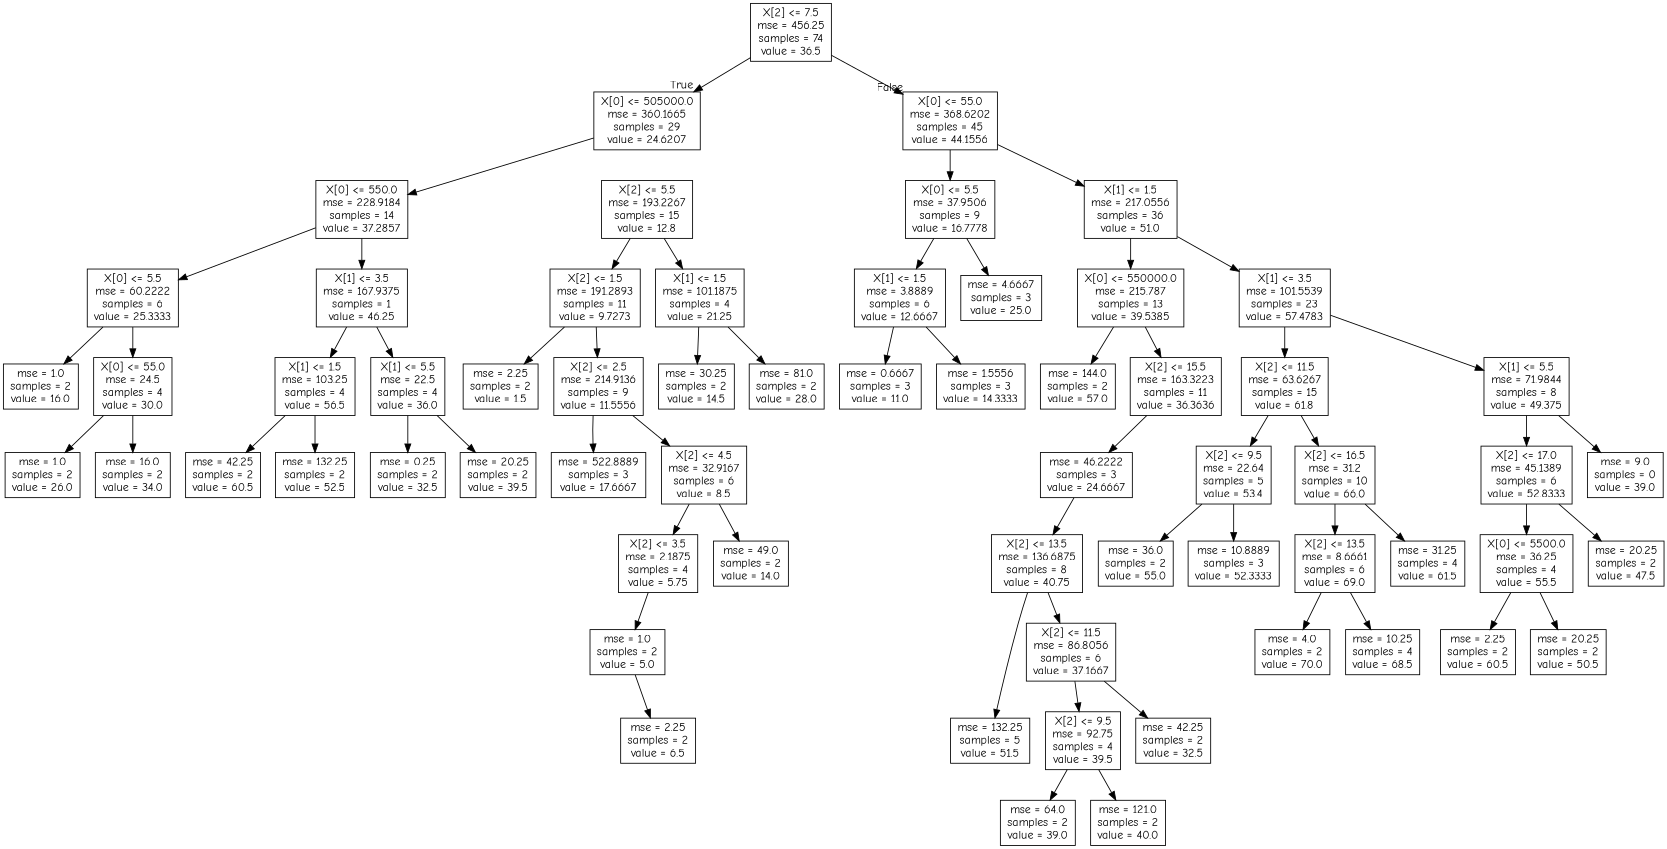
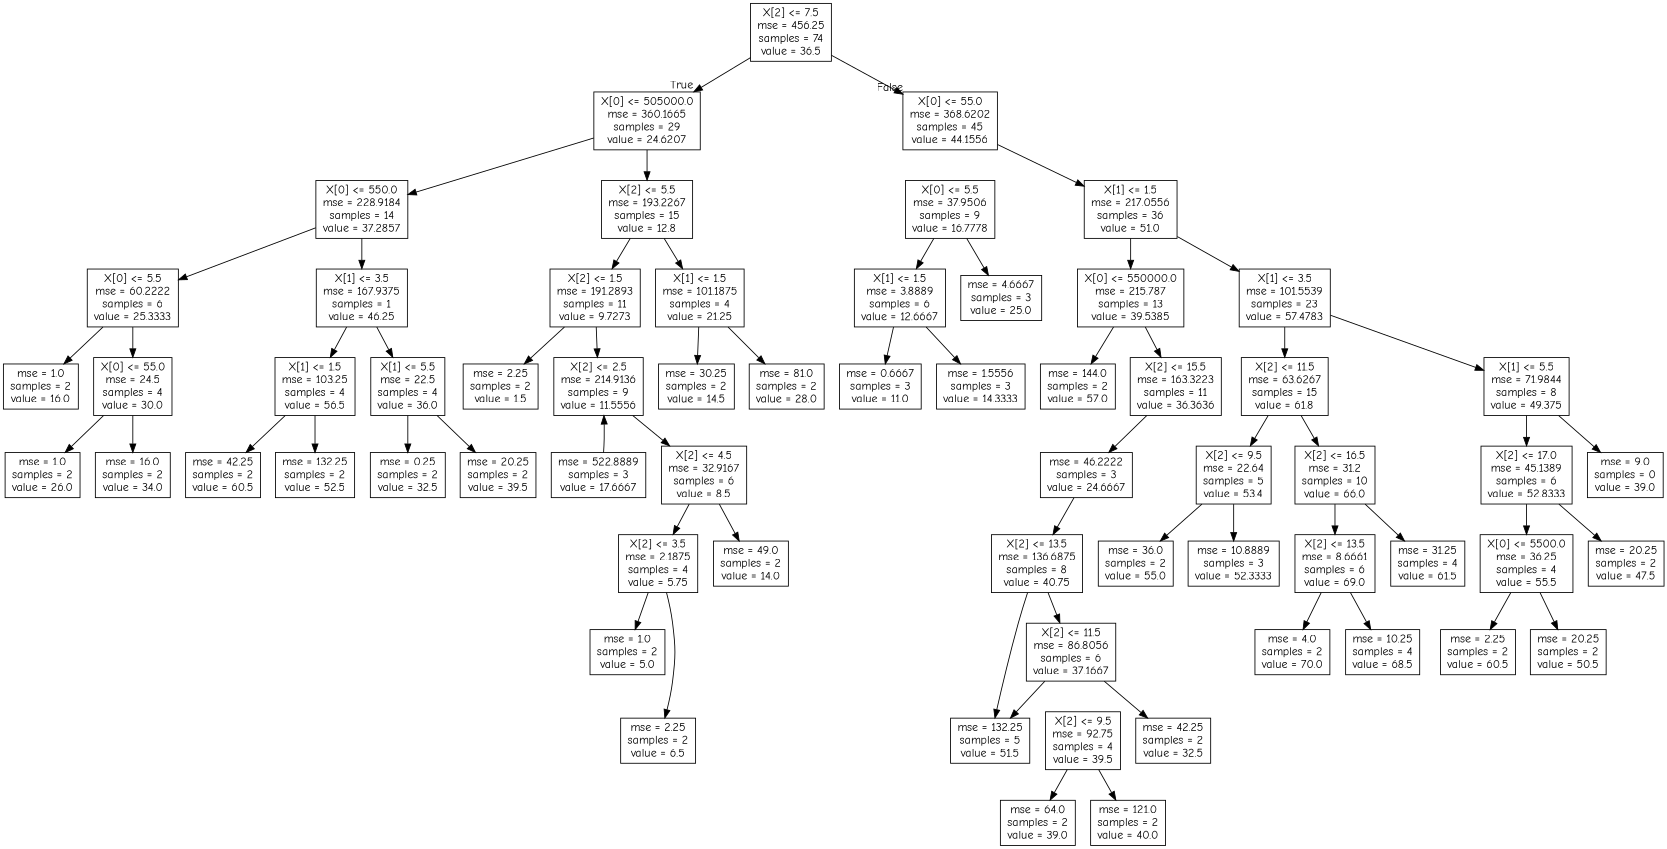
edge "X[0] <= 505000.0 mse = 360.1665 samples = 29 value = 24.6207" -> "X[2] <= 5.5 mse = 193.2267 samples = 15 value = 12.8": added
edge "X[0] <= 55.0 mse = 368.6202 samples = 45 value = 44.1556" -> "X[0] <= 5.5 mse = 37.9506 samples = 9 value = 16.7778": removed
edge "X[2] <= 2.5 mse = 214.9136 samples = 9 value = 11.5556" -> "mse = 522.8889 samples = 3 value = 17.6667": reversed
edge "mse = 1.0 samples = 2 value = 5.0" -> "mse = 2.25 samples = 2 value = 6.5": now "X[2] <= 3.5 mse = 2.1875 samples = 4 value = 5.75" -> "mse = 2.25 samples = 2 value = 6.5"
edge "X[2] <= 11.5 mse = 86.8056 samples = 6 value = 37.1667" -> "X[2] <= 9.5 mse = 92.75 samples = 4 value = 39.5": now "X[2] <= 11.5 mse = 86.8056 samples = 6 value = 37.1667" -> "mse = 132.25 samples = 5 value = 51.5"
